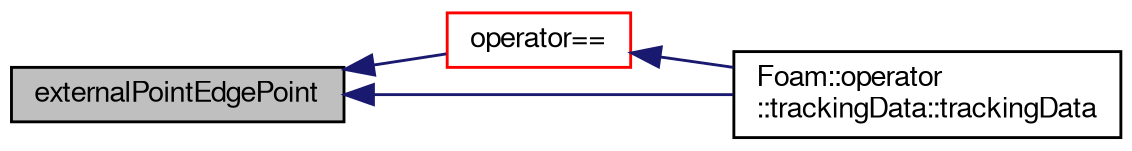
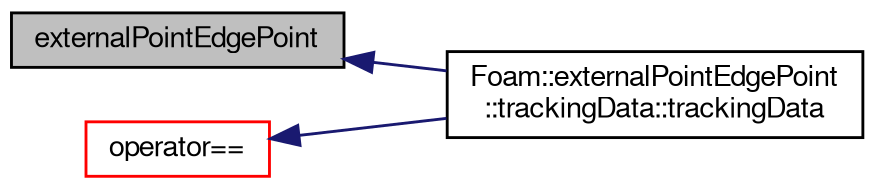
edge "operator==" -> "externalPointEdgePoint": removed
node "Foam::operator ::trackingData::trackingData": label "Foam::operator ::trackingData::trackingData" -> "Foam::externalPointEdgePoint ::trackingData::trackingData"
